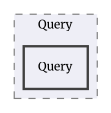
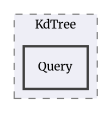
cluster "Query": label "Query" -> "KdTree"
